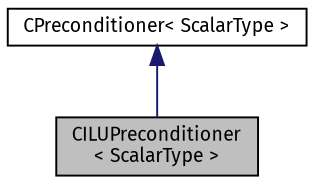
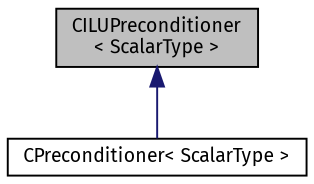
edge "CILUPreconditioner < ScalarType >" -> "CPreconditioner< ScalarType >": reversed
